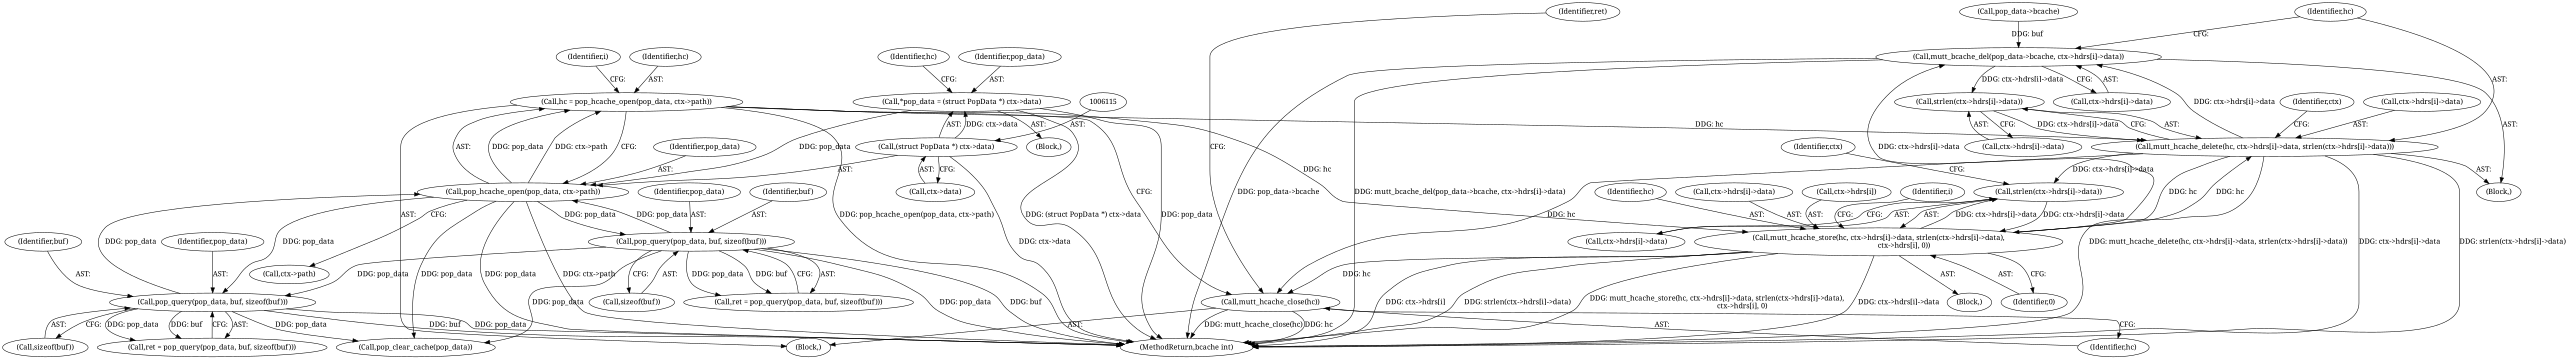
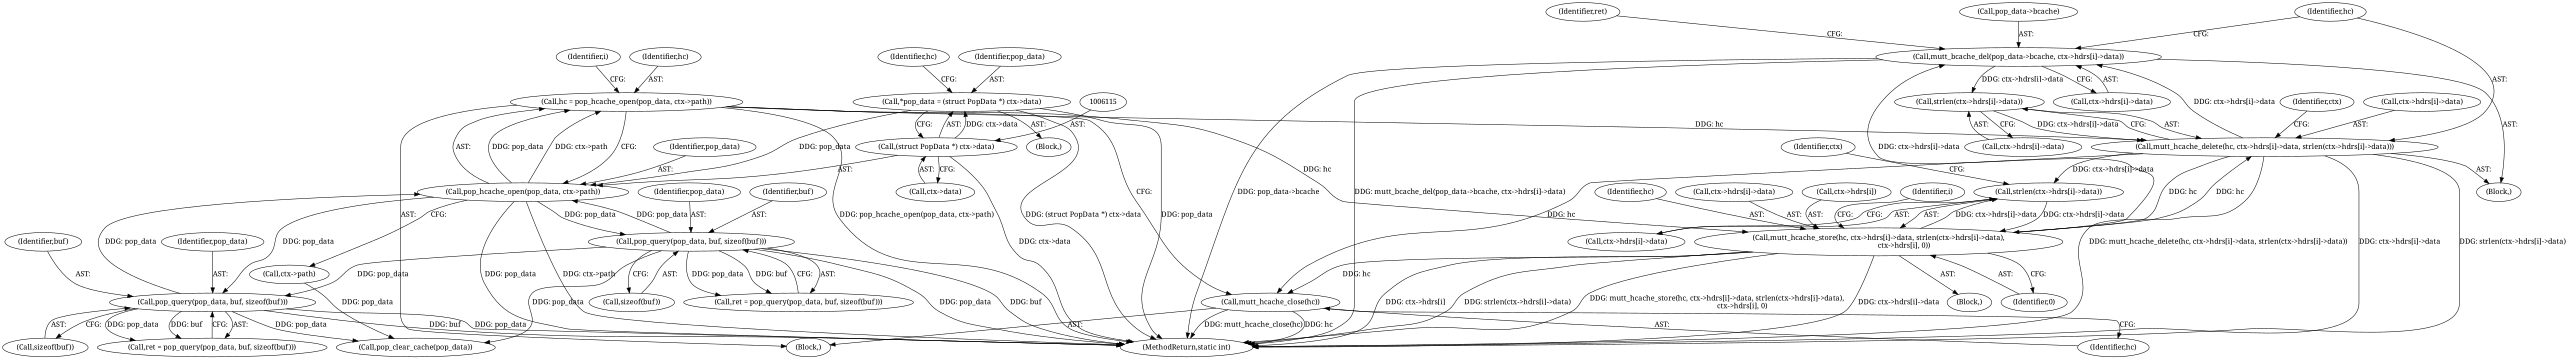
edge "(Call,pop_data->bcache)" -> "(Call,mutt_bcache_del(pop_data->bcache, ctx->hdrs[i]->data))": label "DDG: buf" -> "AST: "
edge "(Identifier,ret)" -> "(Call,mutt_hcache_close(hc))": now "(Identifier,ret)" -> "(Call,mutt_bcache_del(pop_data->bcache, ctx->hdrs[i]->data))"
edge "(Call,*pop_data = (struct PopData *) ctx->data)" -> "(Call,(struct PopData *) ctx->data)": added, label "CFG:"
edge "(Call,pop_hcache_open(pop_data, ctx->path))" -> "(Call,pop_clear_cache(pop_data))": now "(Call,ctx->path)" -> "(Call,pop_clear_cache(pop_data))"
node "(MethodReturn,bcache int)": label "(MethodReturn,bcache int)" -> "(MethodReturn,static int)"
